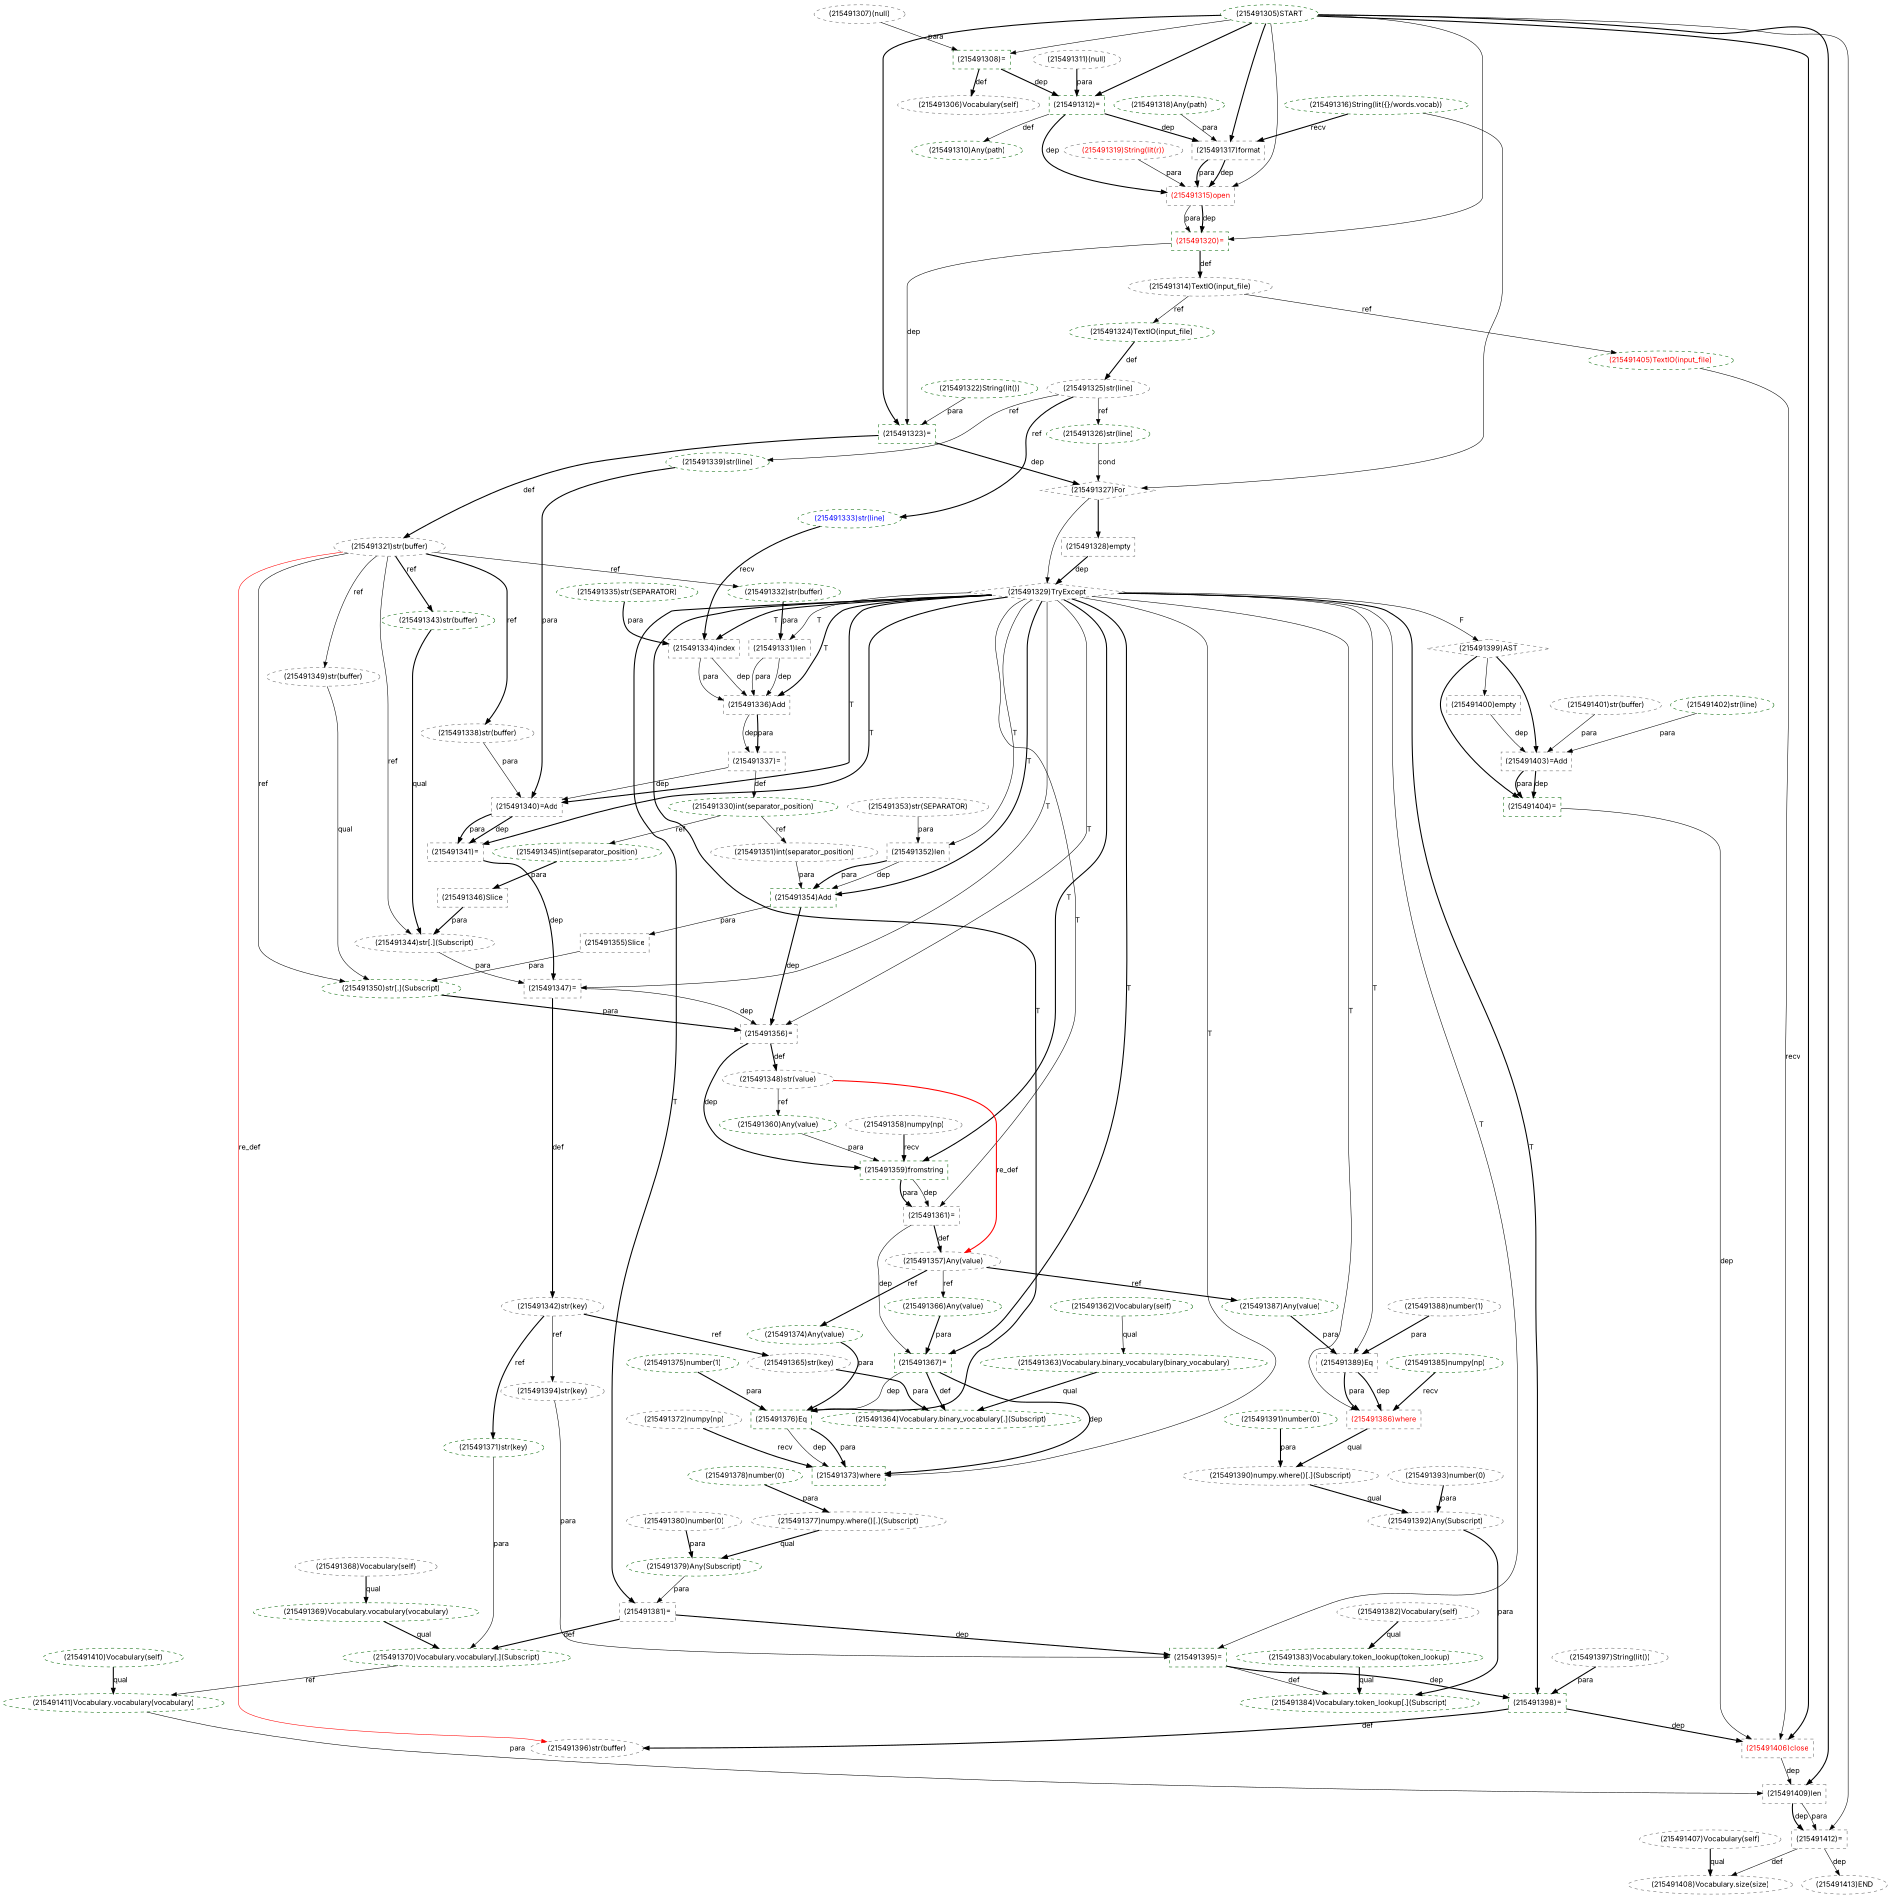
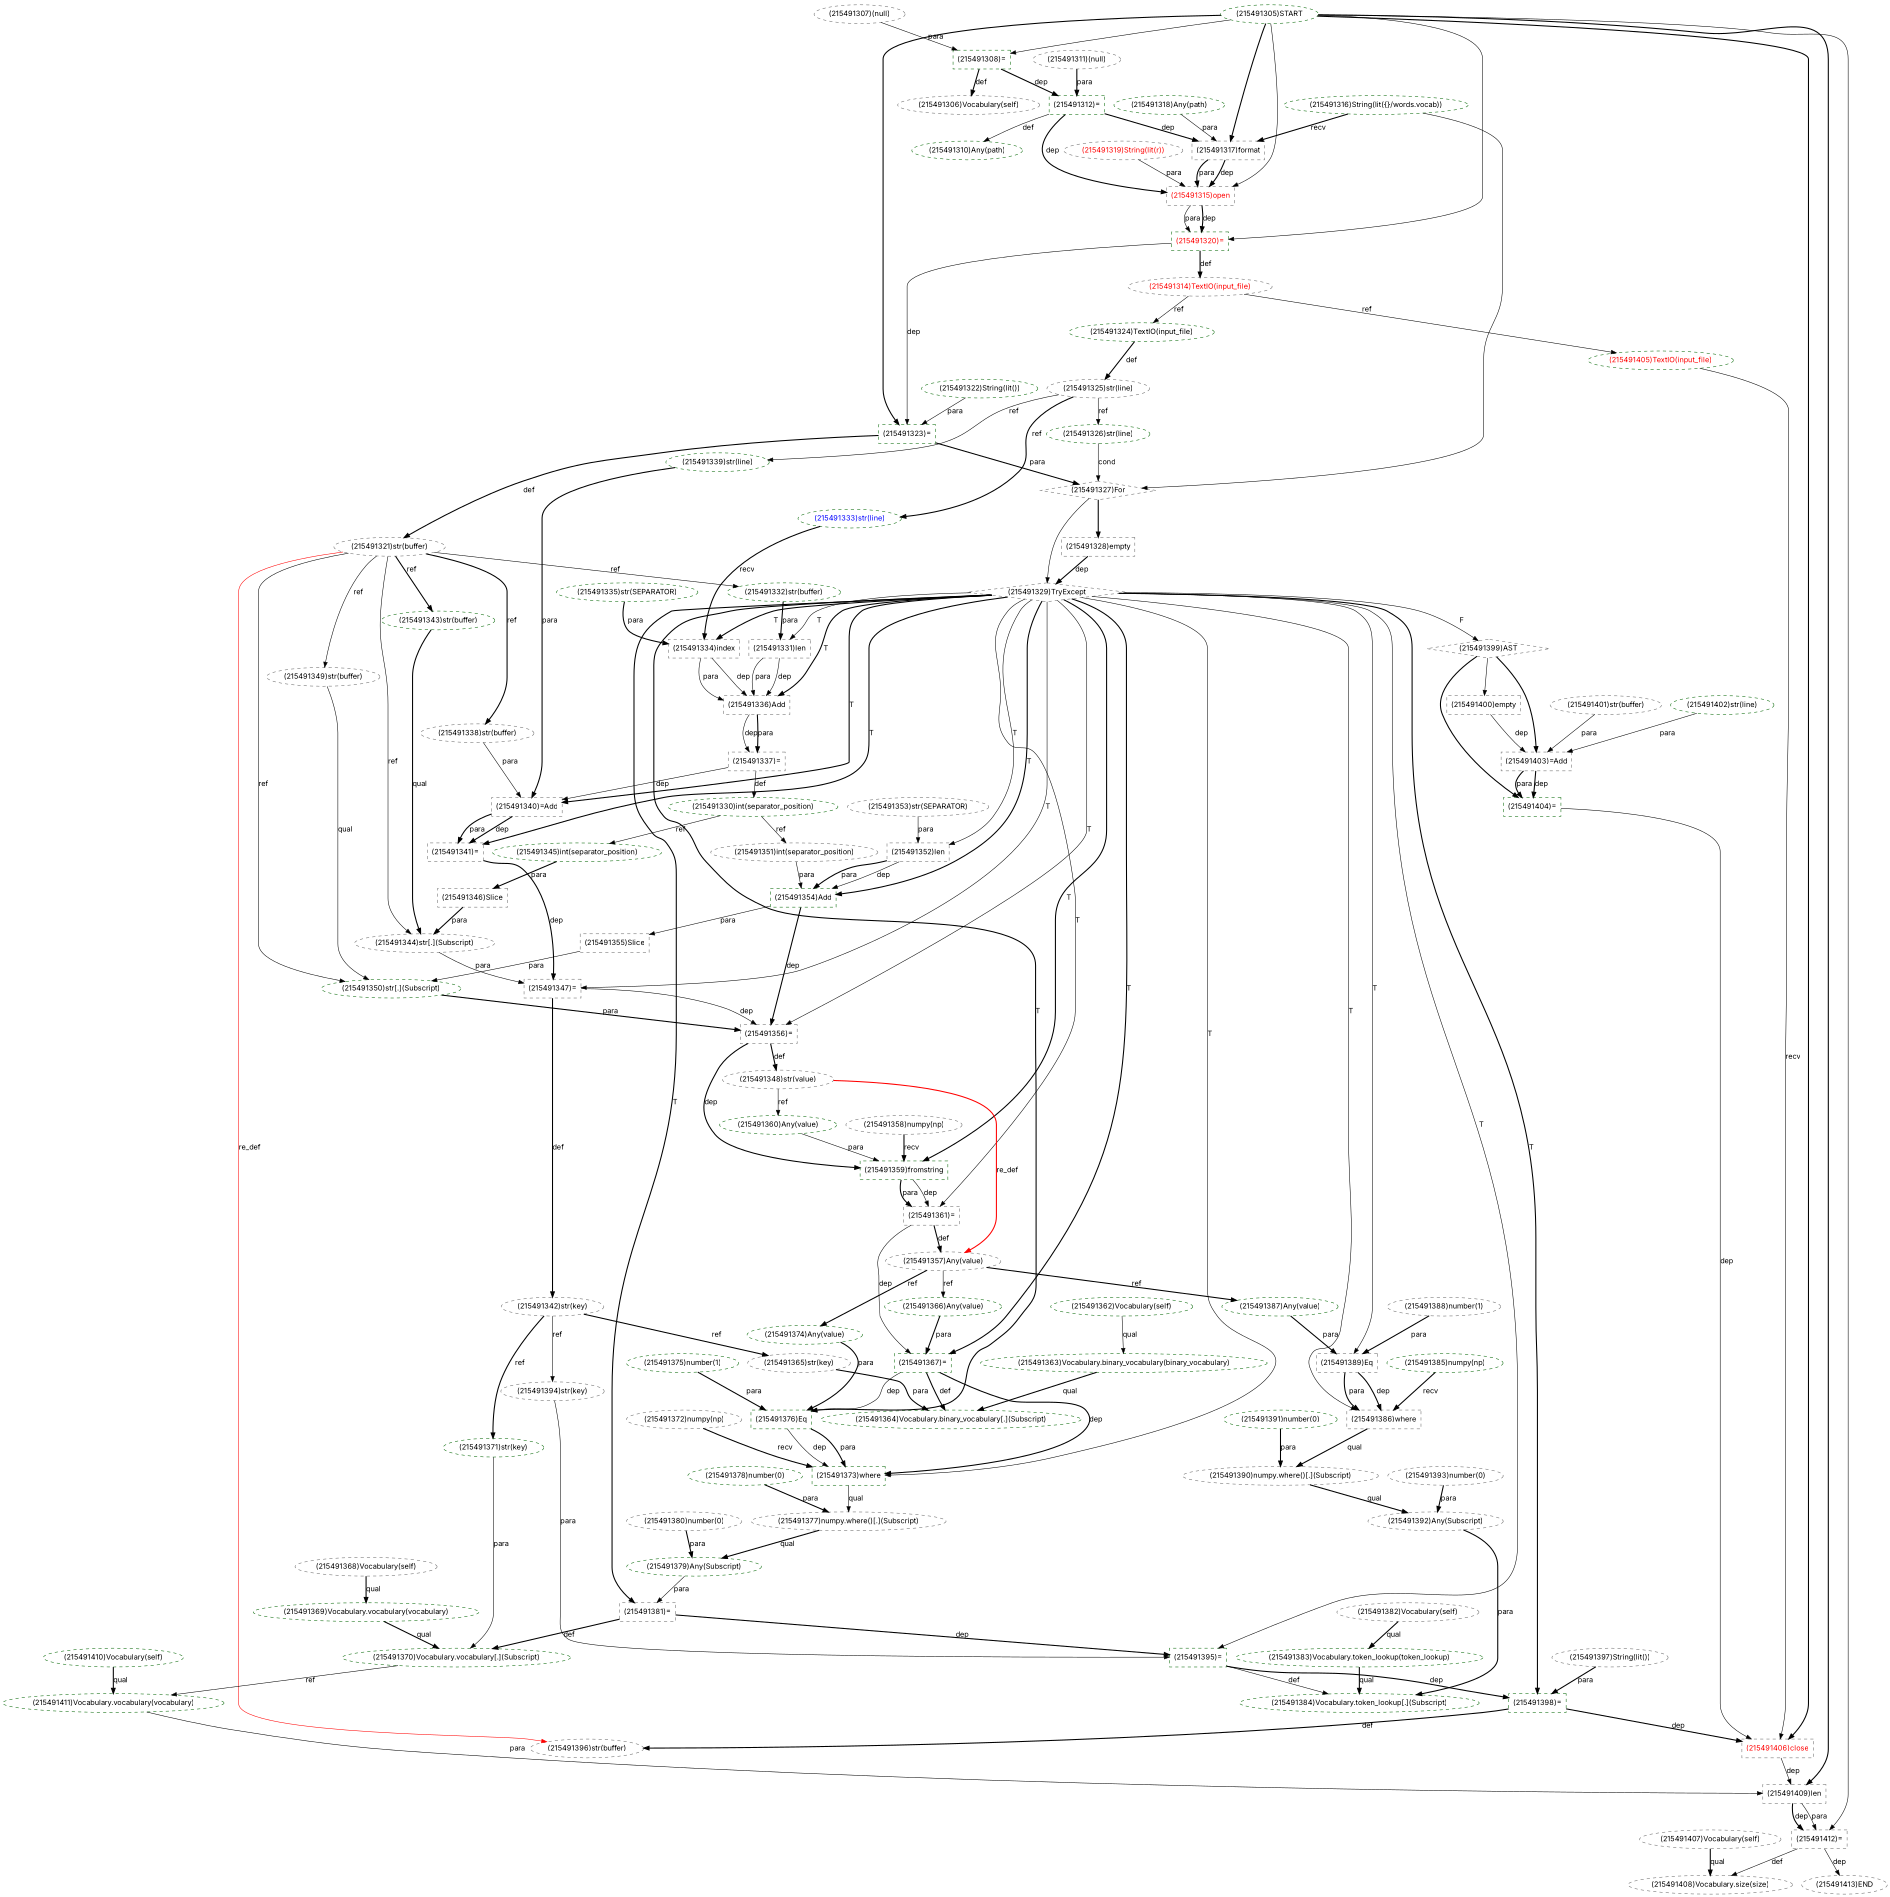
edge "(215491305)START" -> "(215491312)=": removed
node "(215491314)TextIO(input_file)": fontcolor black -> red
edge "(215491323)=" -> "(215491327)For": label "dep" -> "para"
node "(215491386)where": fontcolor red -> black
edge "(215491373)where" -> "(215491377)numpy.where()[.](Subscript)": added, label "qual"
